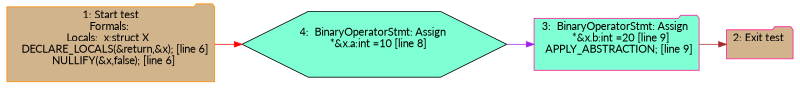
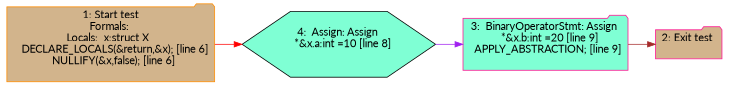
node "4:  BinaryOperatorStmt: Assign *&x.a:int =10 [line 8]": label "4:  BinaryOperatorStmt: Assign *&x.a:int =10 [line 8]" -> "4:  Assign: Assign *&x.a:int =10 [line 8]"
